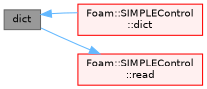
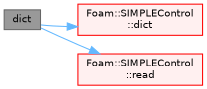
edge "Foam::SIMPLEControl ::dict" -> "dict": reversed
